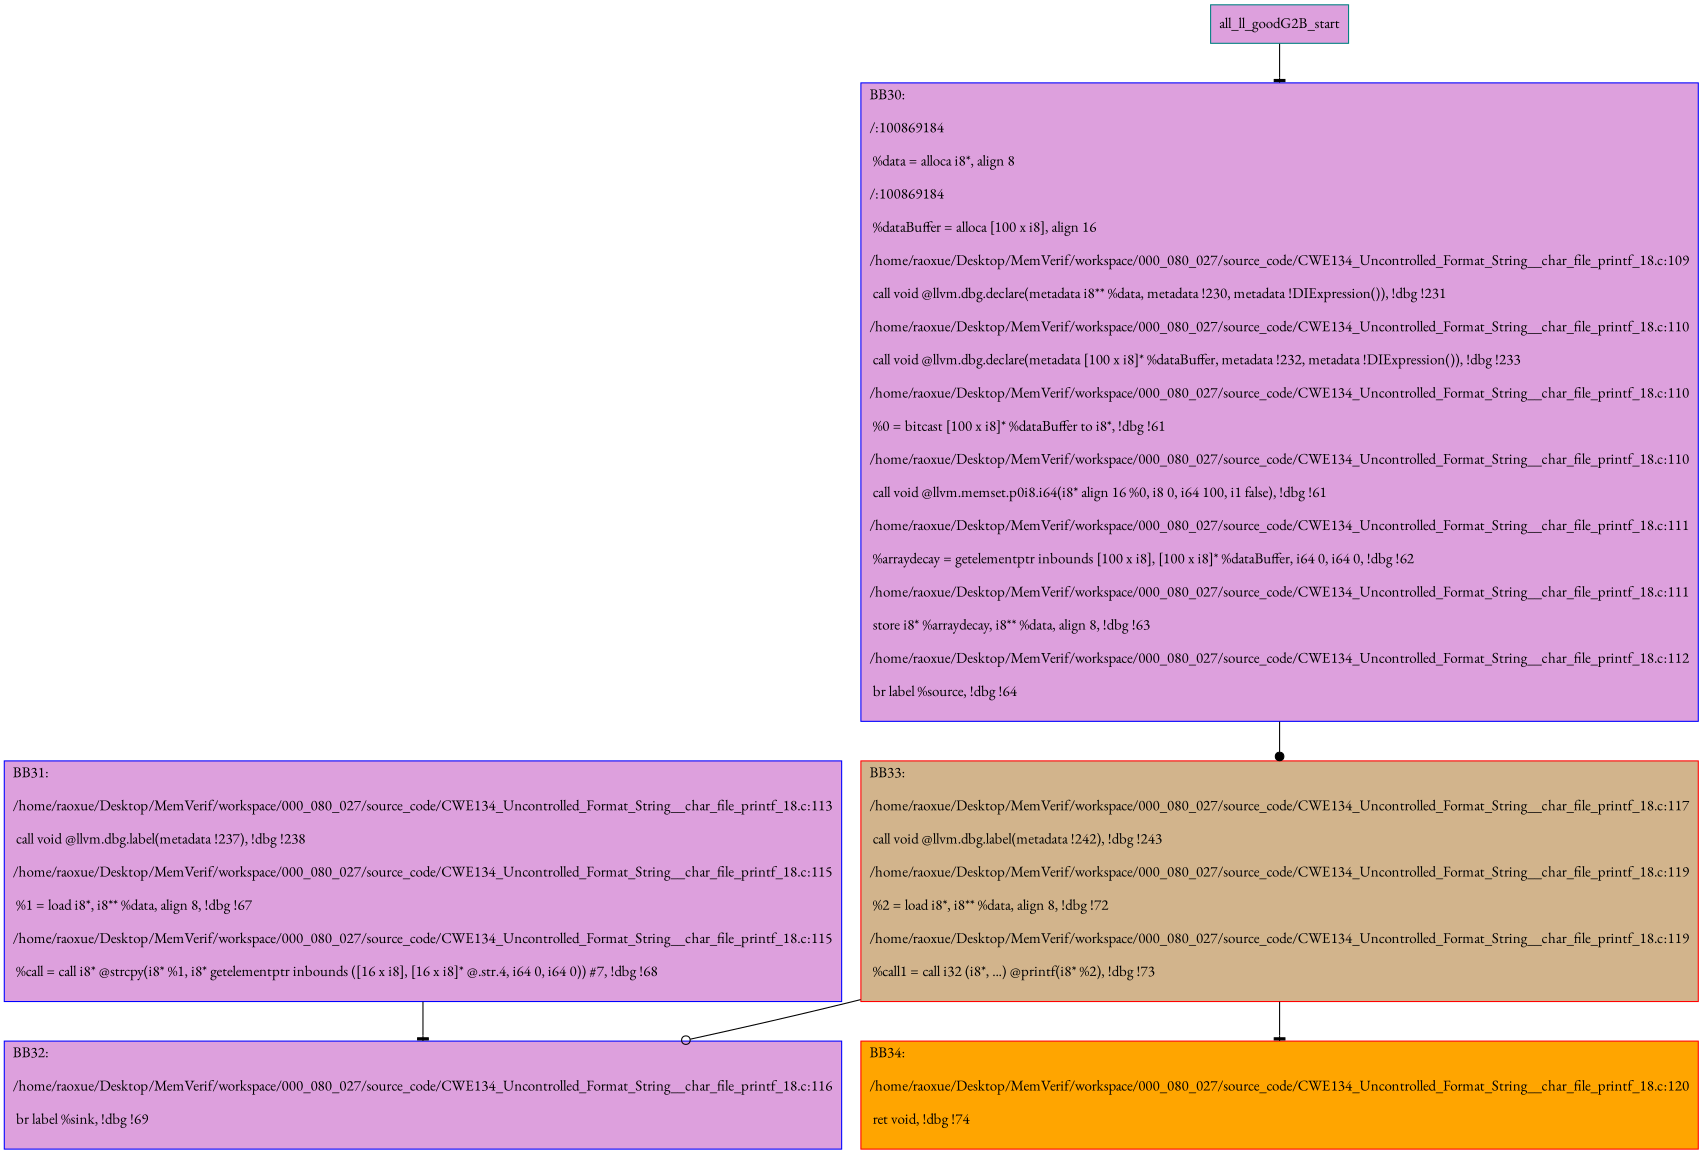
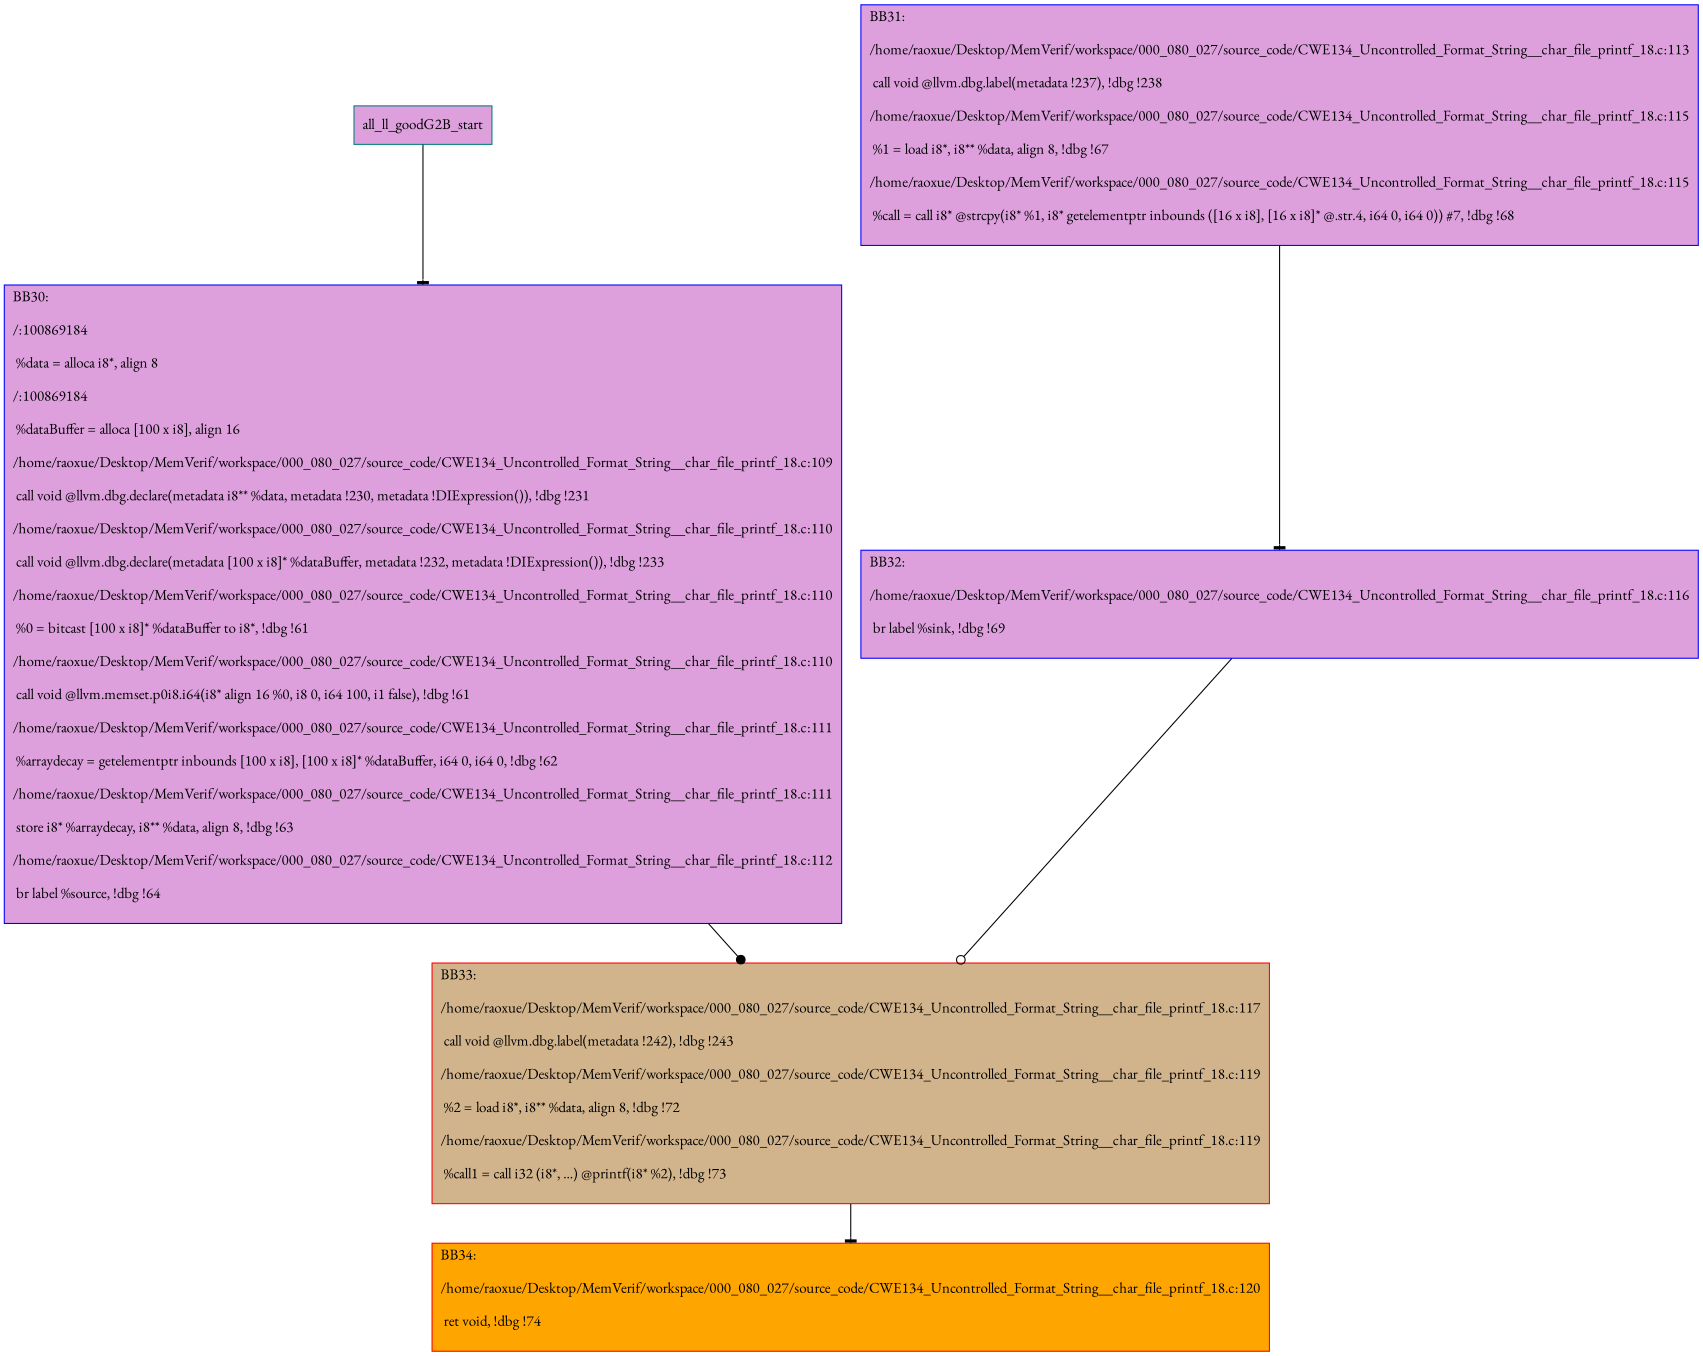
edge "BB33:" -> "BB32:": reversed
